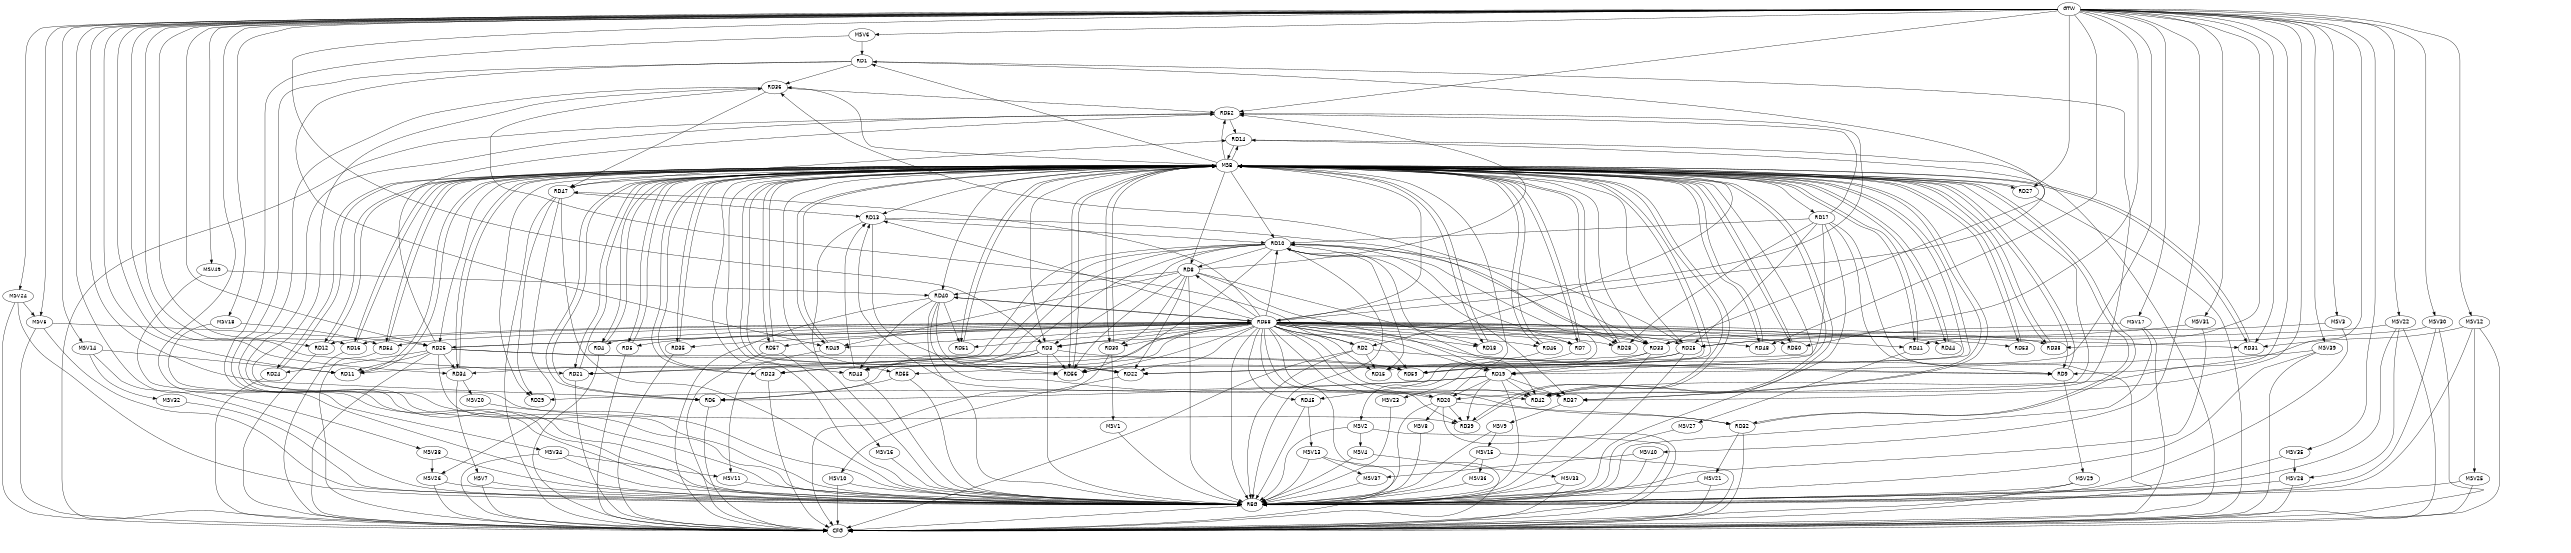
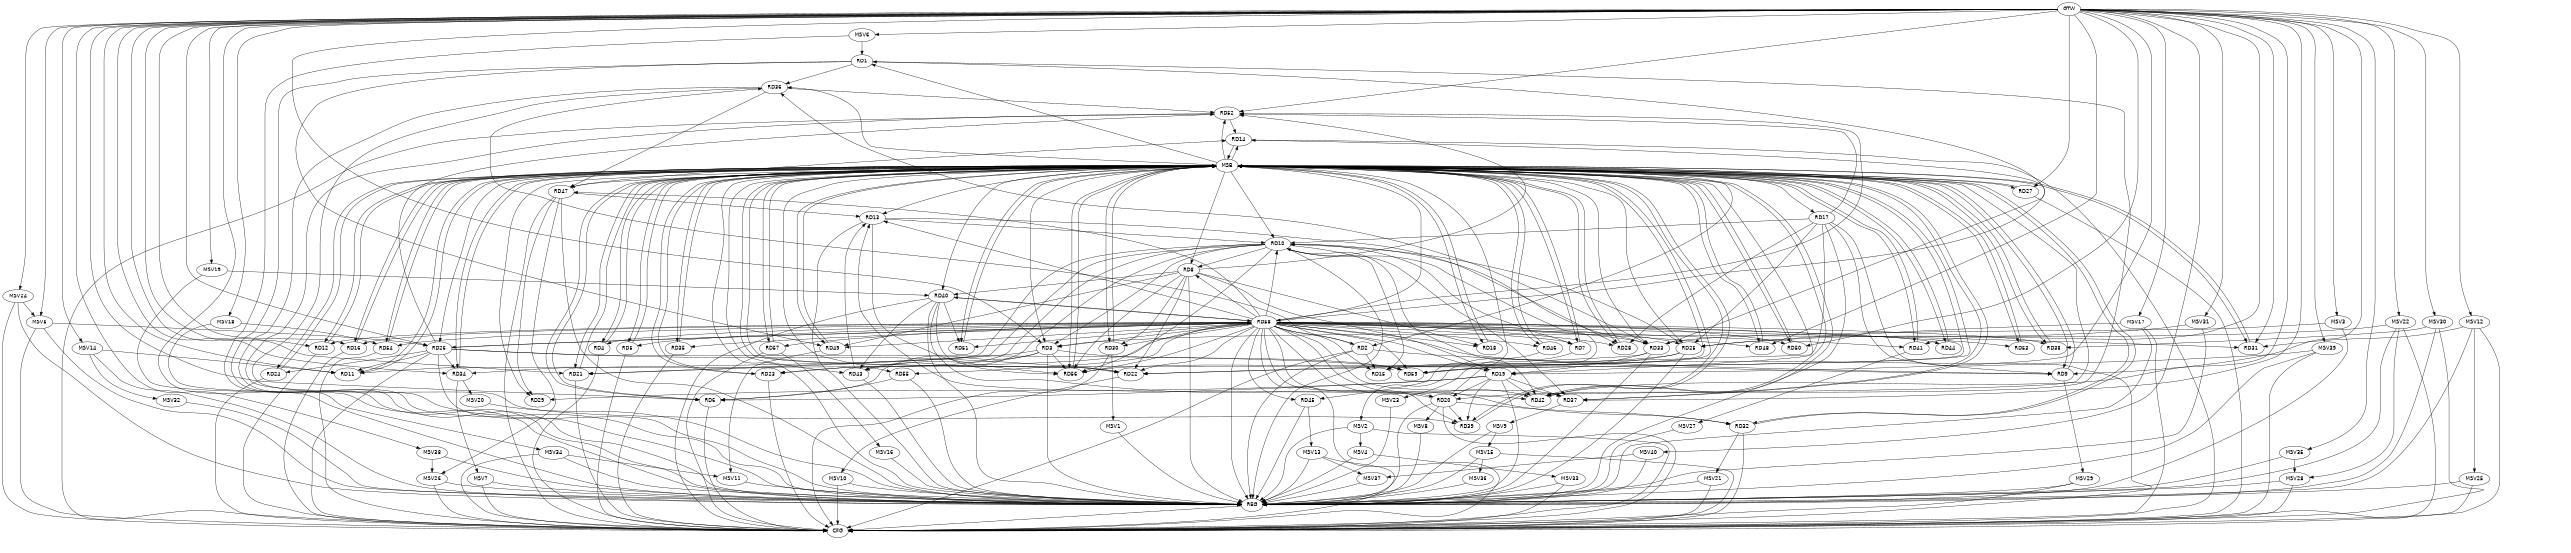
node "MSV49": label "MSV49" -> "MSV19"
